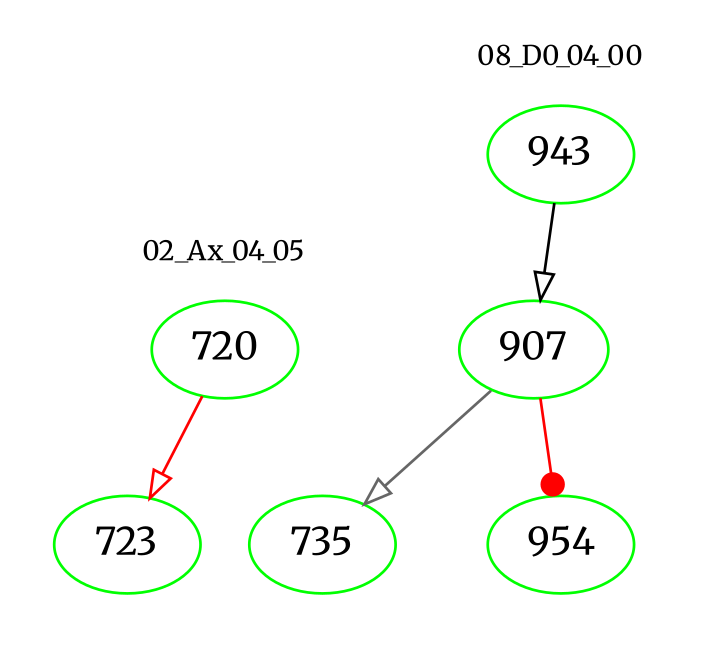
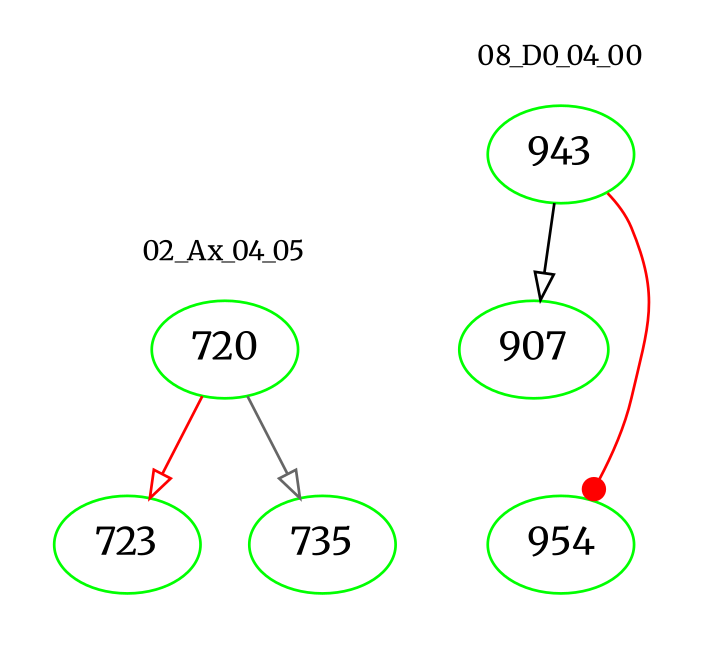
edge "907" -> "735": now "720" -> "735"
edge "907" -> "954": now "943" -> "954"
